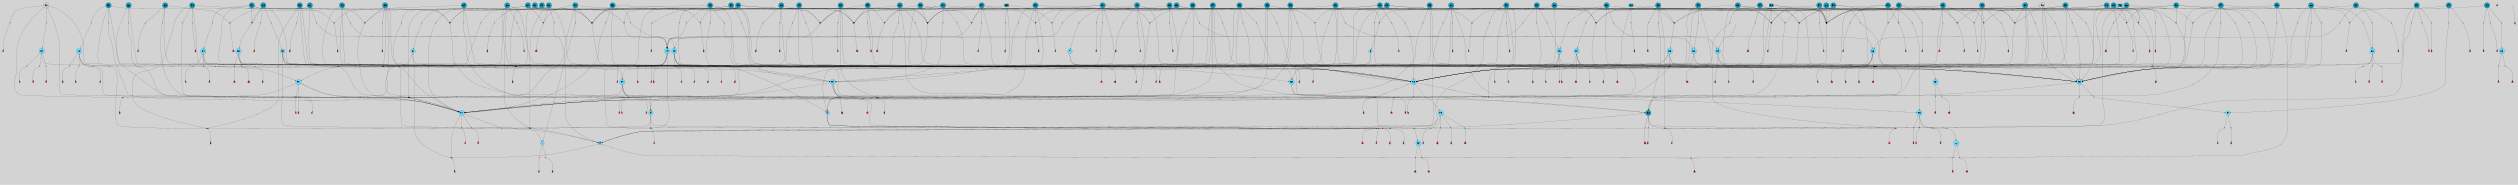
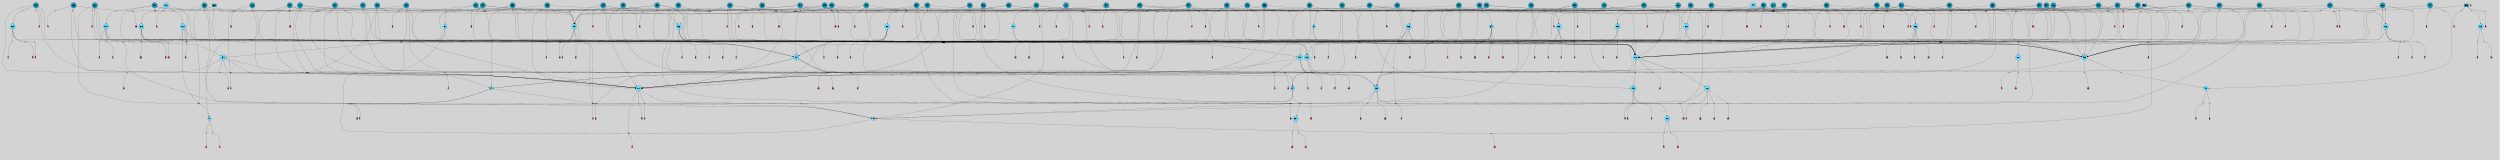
node "T931": fillcolor #cccccc -> #1199bb
node "T615": fillcolor #1199bb -> #66ddff
node "T881": shape circle -> box
node "T929": shape box -> circle
node "T914": shape box -> circle
node "T949": fillcolor #1199bb -> #66ddff
node "T932": added
node "T919": shape box -> circle
node "T938": fillcolor #cccccc -> #1199bb
node "T846": shape circle -> box
node "T812": shape box -> circle
node "T847": shape circle -> box
node "T322": fillcolor #1199bb -> #66ddff
